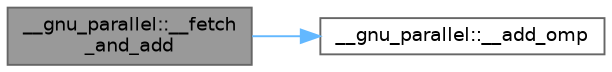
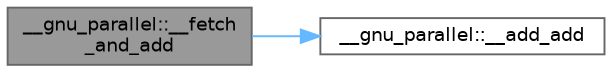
node "__gnu_parallel::__add_omp": label "__gnu_parallel::__add_omp" -> "__gnu_parallel::__add_add"
